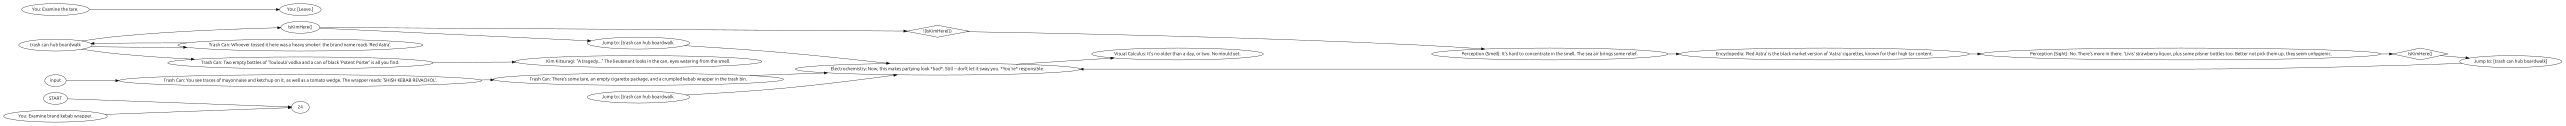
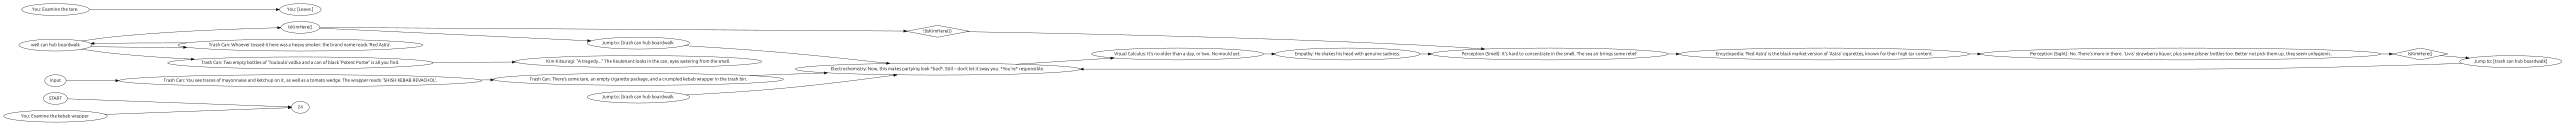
node "trash can hub boardwalk": label "trash can hub boardwalk" -> "well can hub boardwalk"
node "Empathy: He shakes his head with genuine sadness.": added
node "You: Examine brand kebab wrapper.": label "You: Examine brand kebab wrapper." -> "You: Examine the kebab wrapper."
